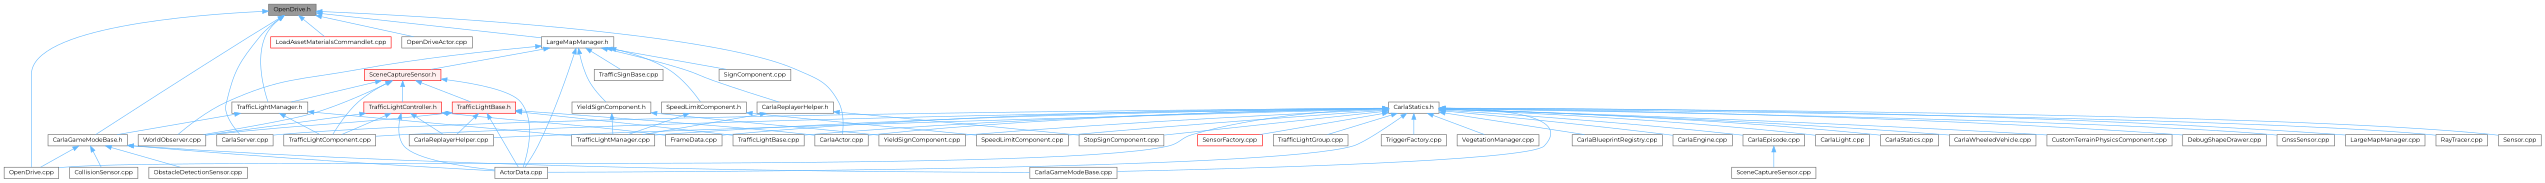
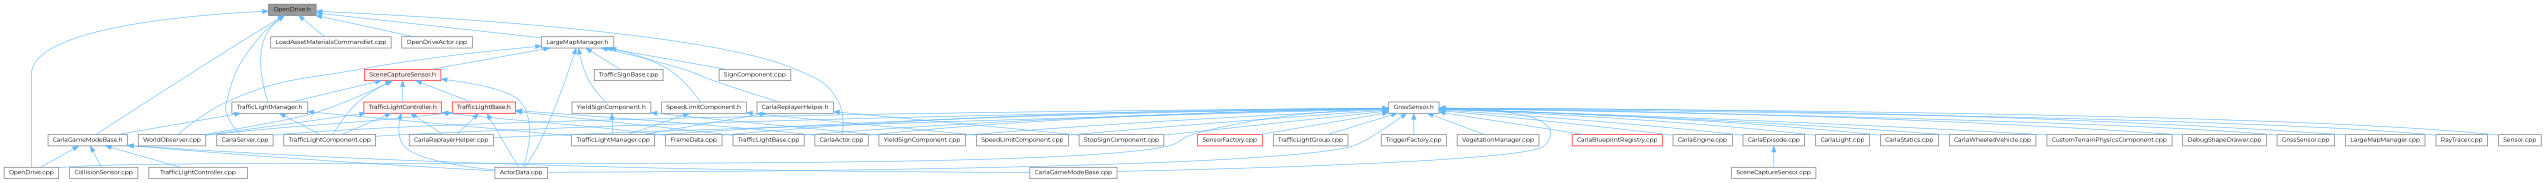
node "LoadAssetMaterialsCommandlet.cpp": color red -> grey40
node "CarlaStatics.h": label "CarlaStatics.h" -> "GnssSensor.h"
node "CarlaBlueprintRegistry.cpp": color grey40 -> red
node "ObstacleDetectionSensor.cpp": label "ObstacleDetectionSensor.cpp" -> "TrafficLightController.cpp"
